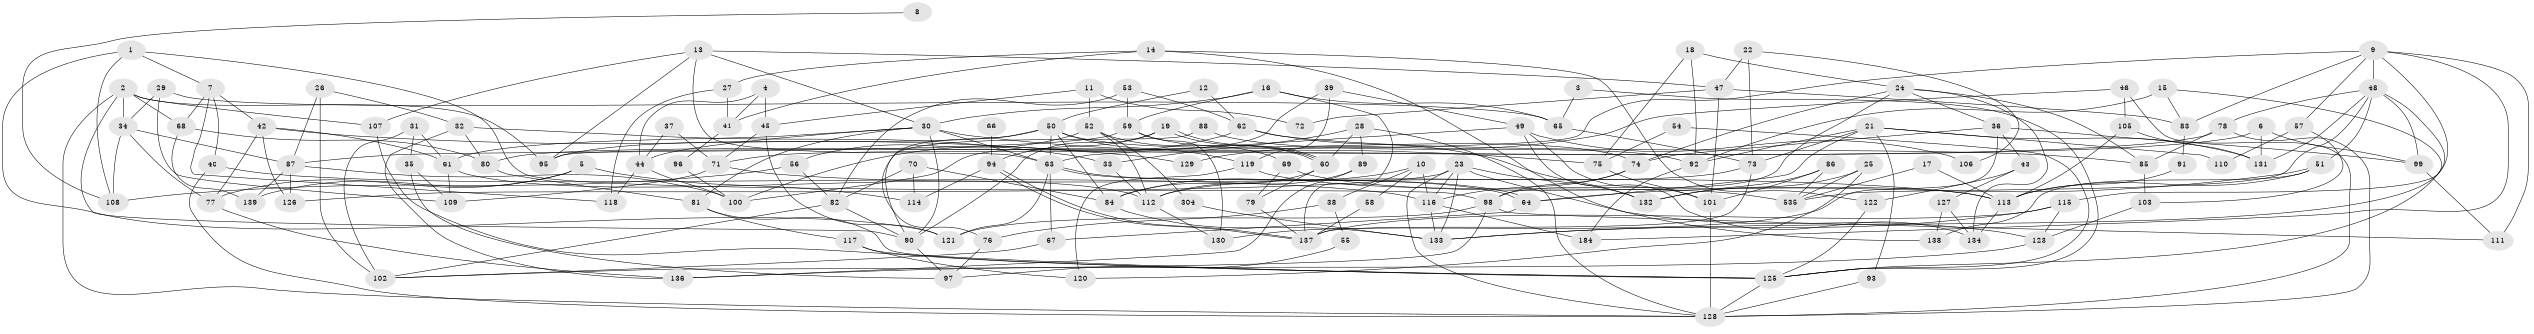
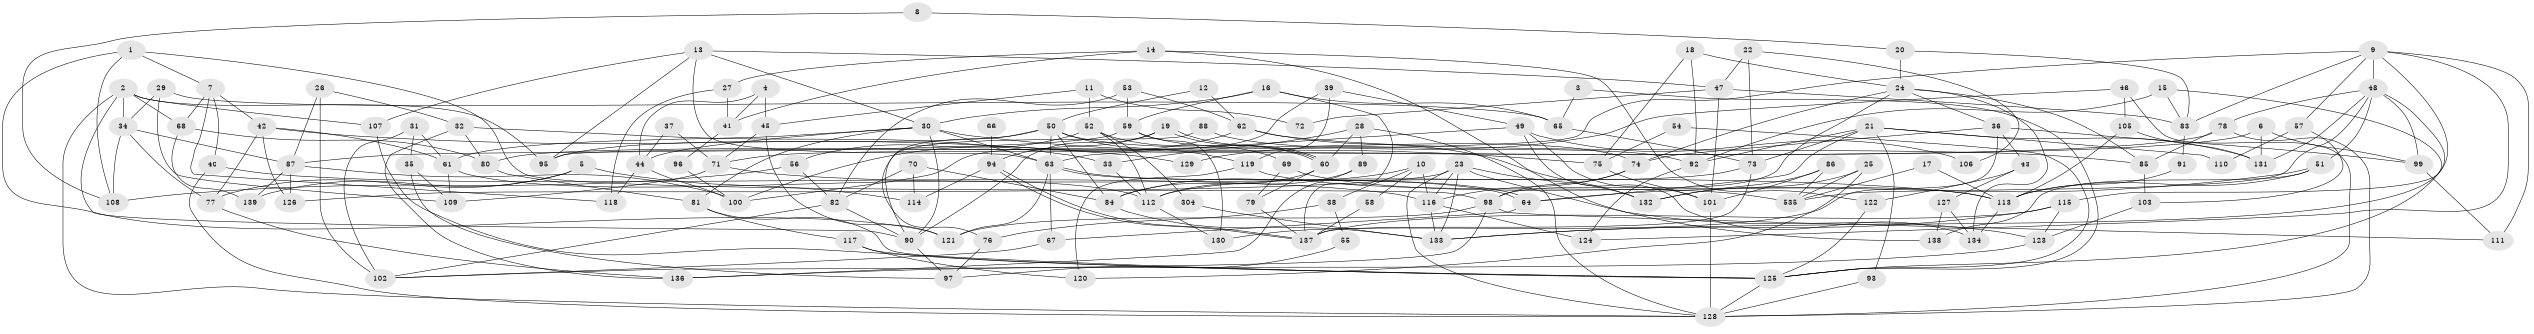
node "20": added
node "184": label "184" -> "124"
